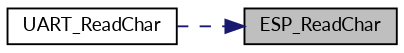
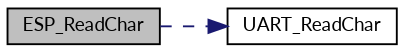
edge "UART_ReadChar" -> "ESP_ReadChar": reversed
